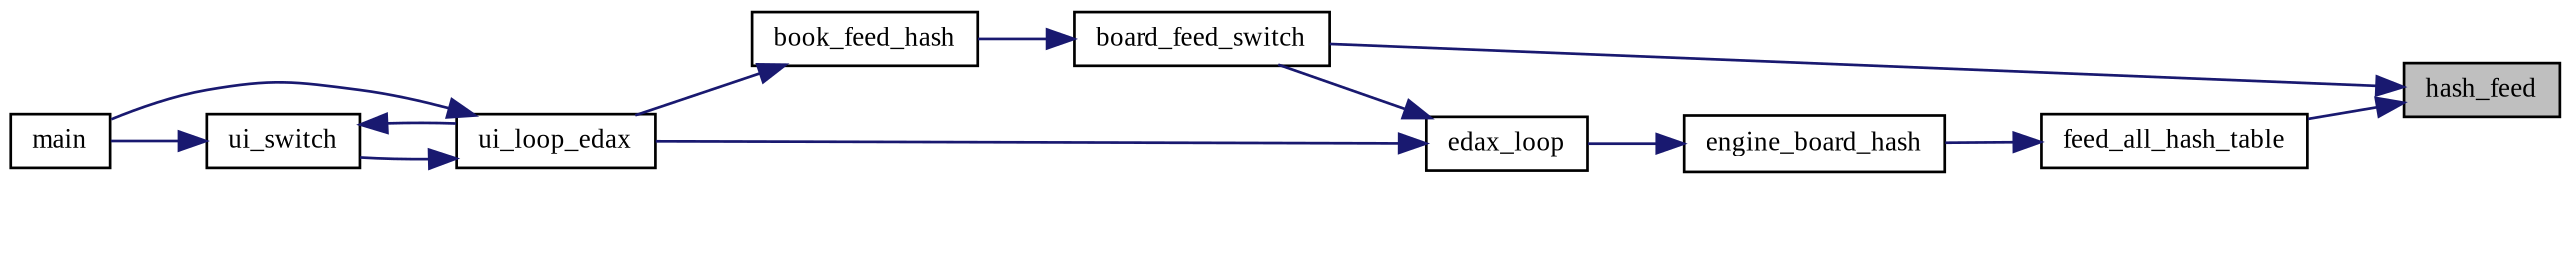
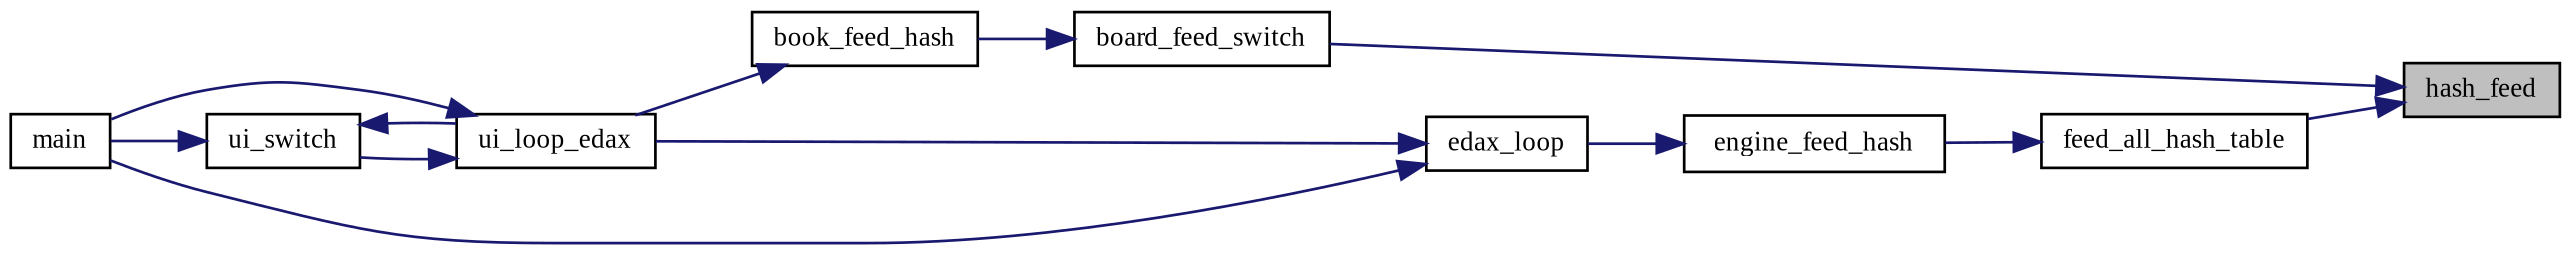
edge "board_feed_switch" -> "edax_loop": now "main" -> "edax_loop"
node "engine_board_hash": label "engine_board_hash" -> "engine_feed_hash"
